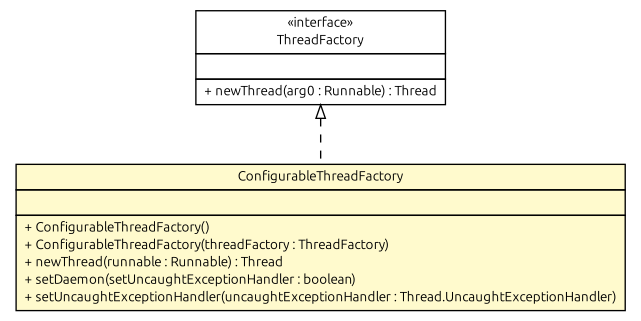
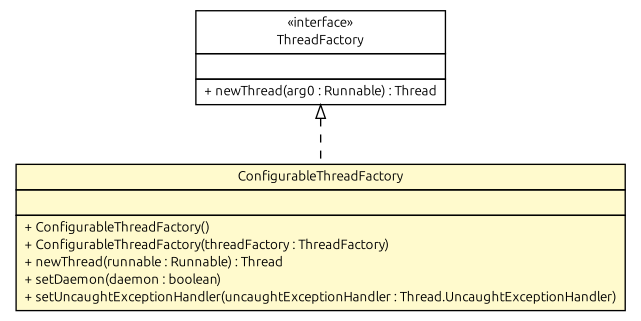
node "ConfigurableThreadFactory": text "+ setDaemon(setUncaughtExceptionHandler : boolean)" -> "+ setDaemon(daemon : boolean)"
